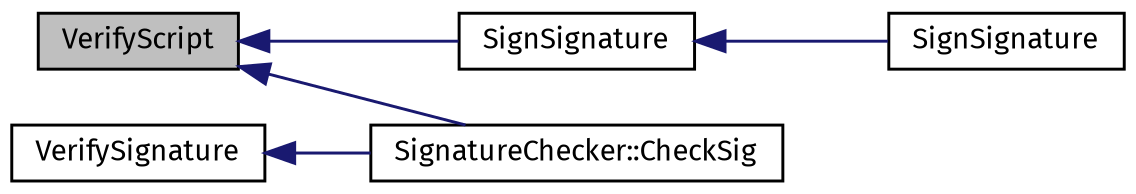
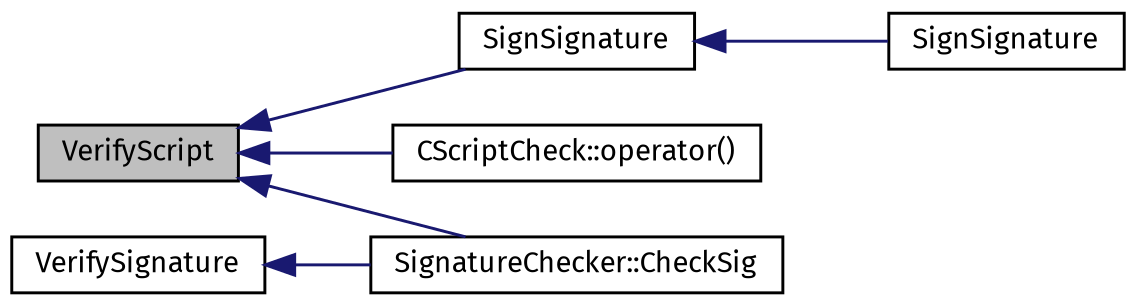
node "CScriptCheck::operator()": added
